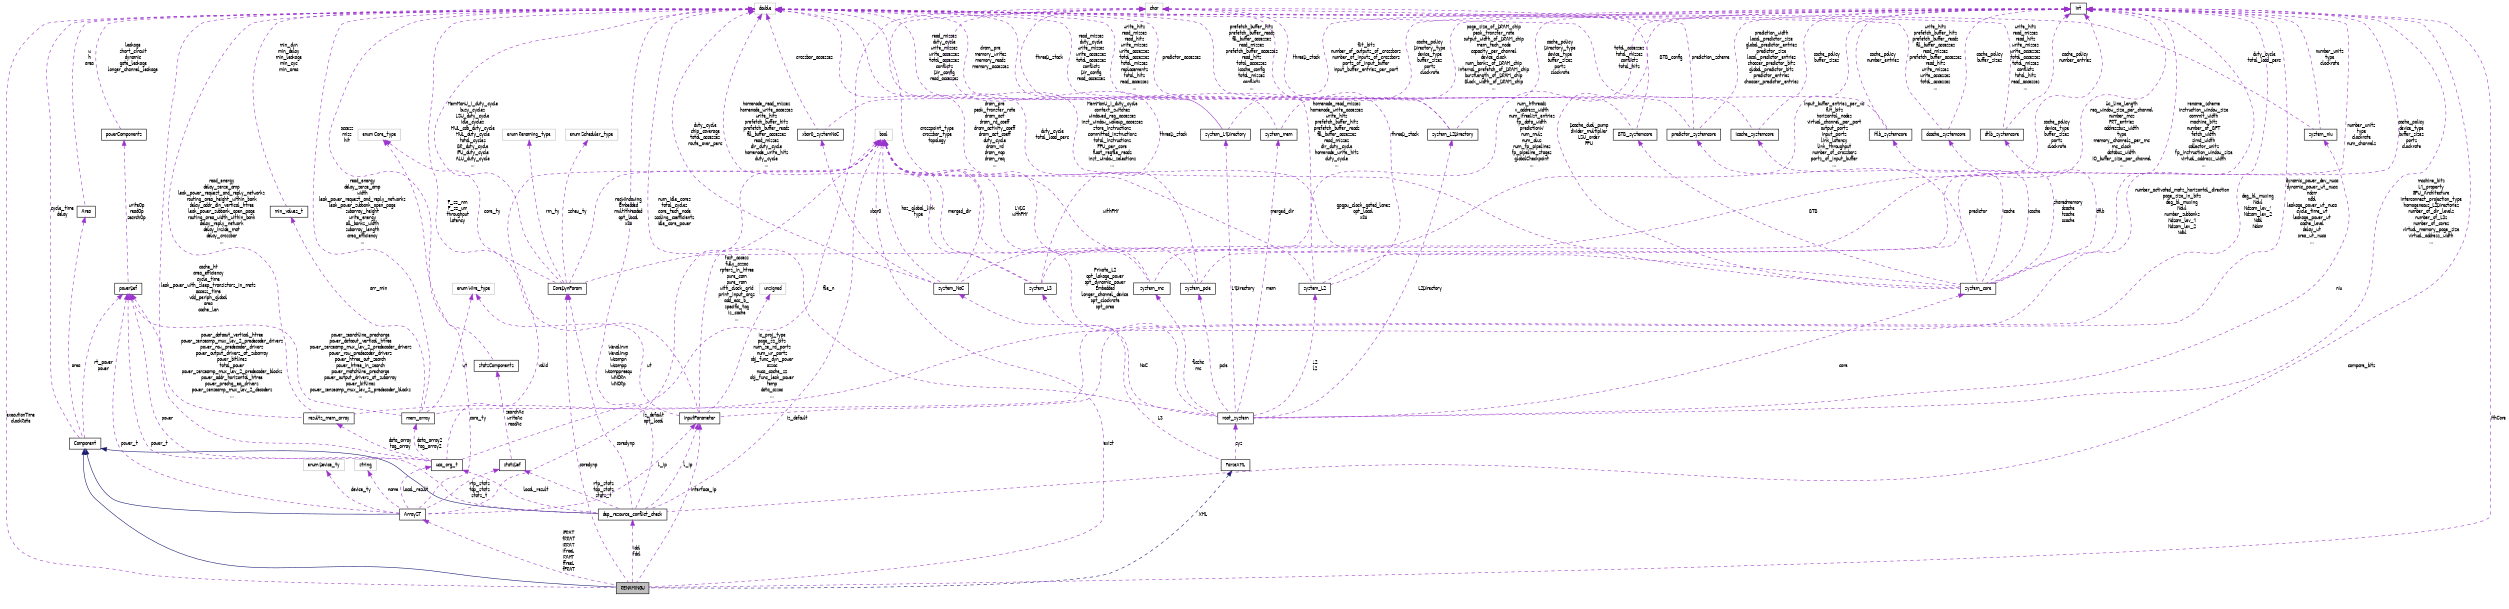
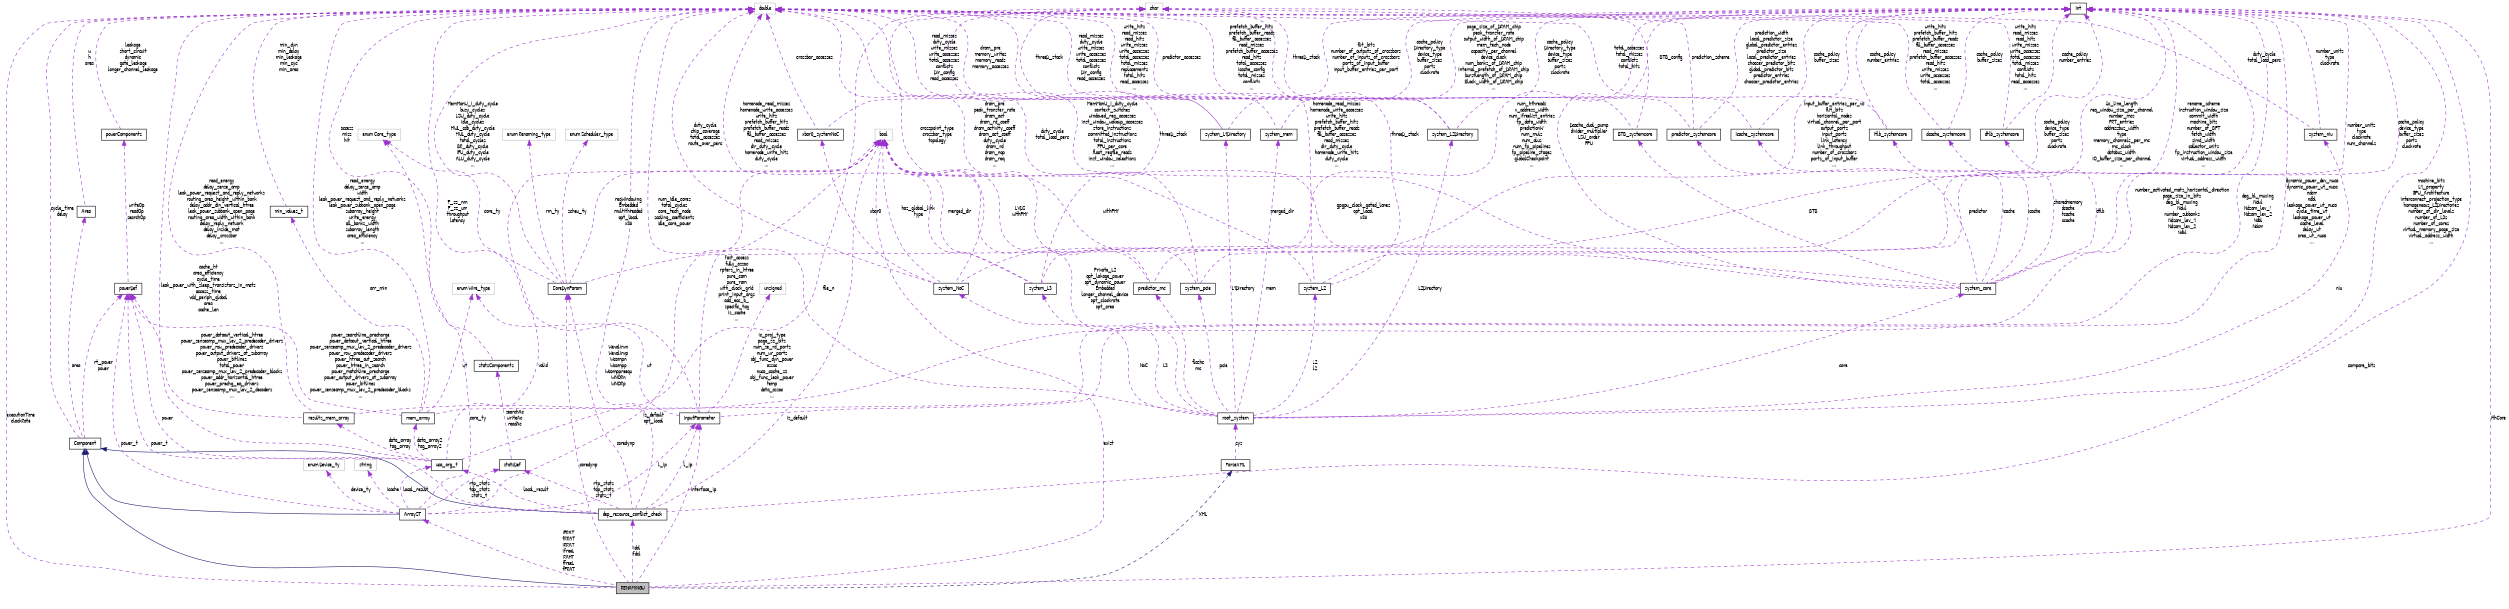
node "system_mc": label "system_mc" -> "predictor_mc"
edge "ParseXML" -> "system_L3": now "root_system" -> "system_L3"
edge "ArrayST" -> "string": label "name" -> "icache"
